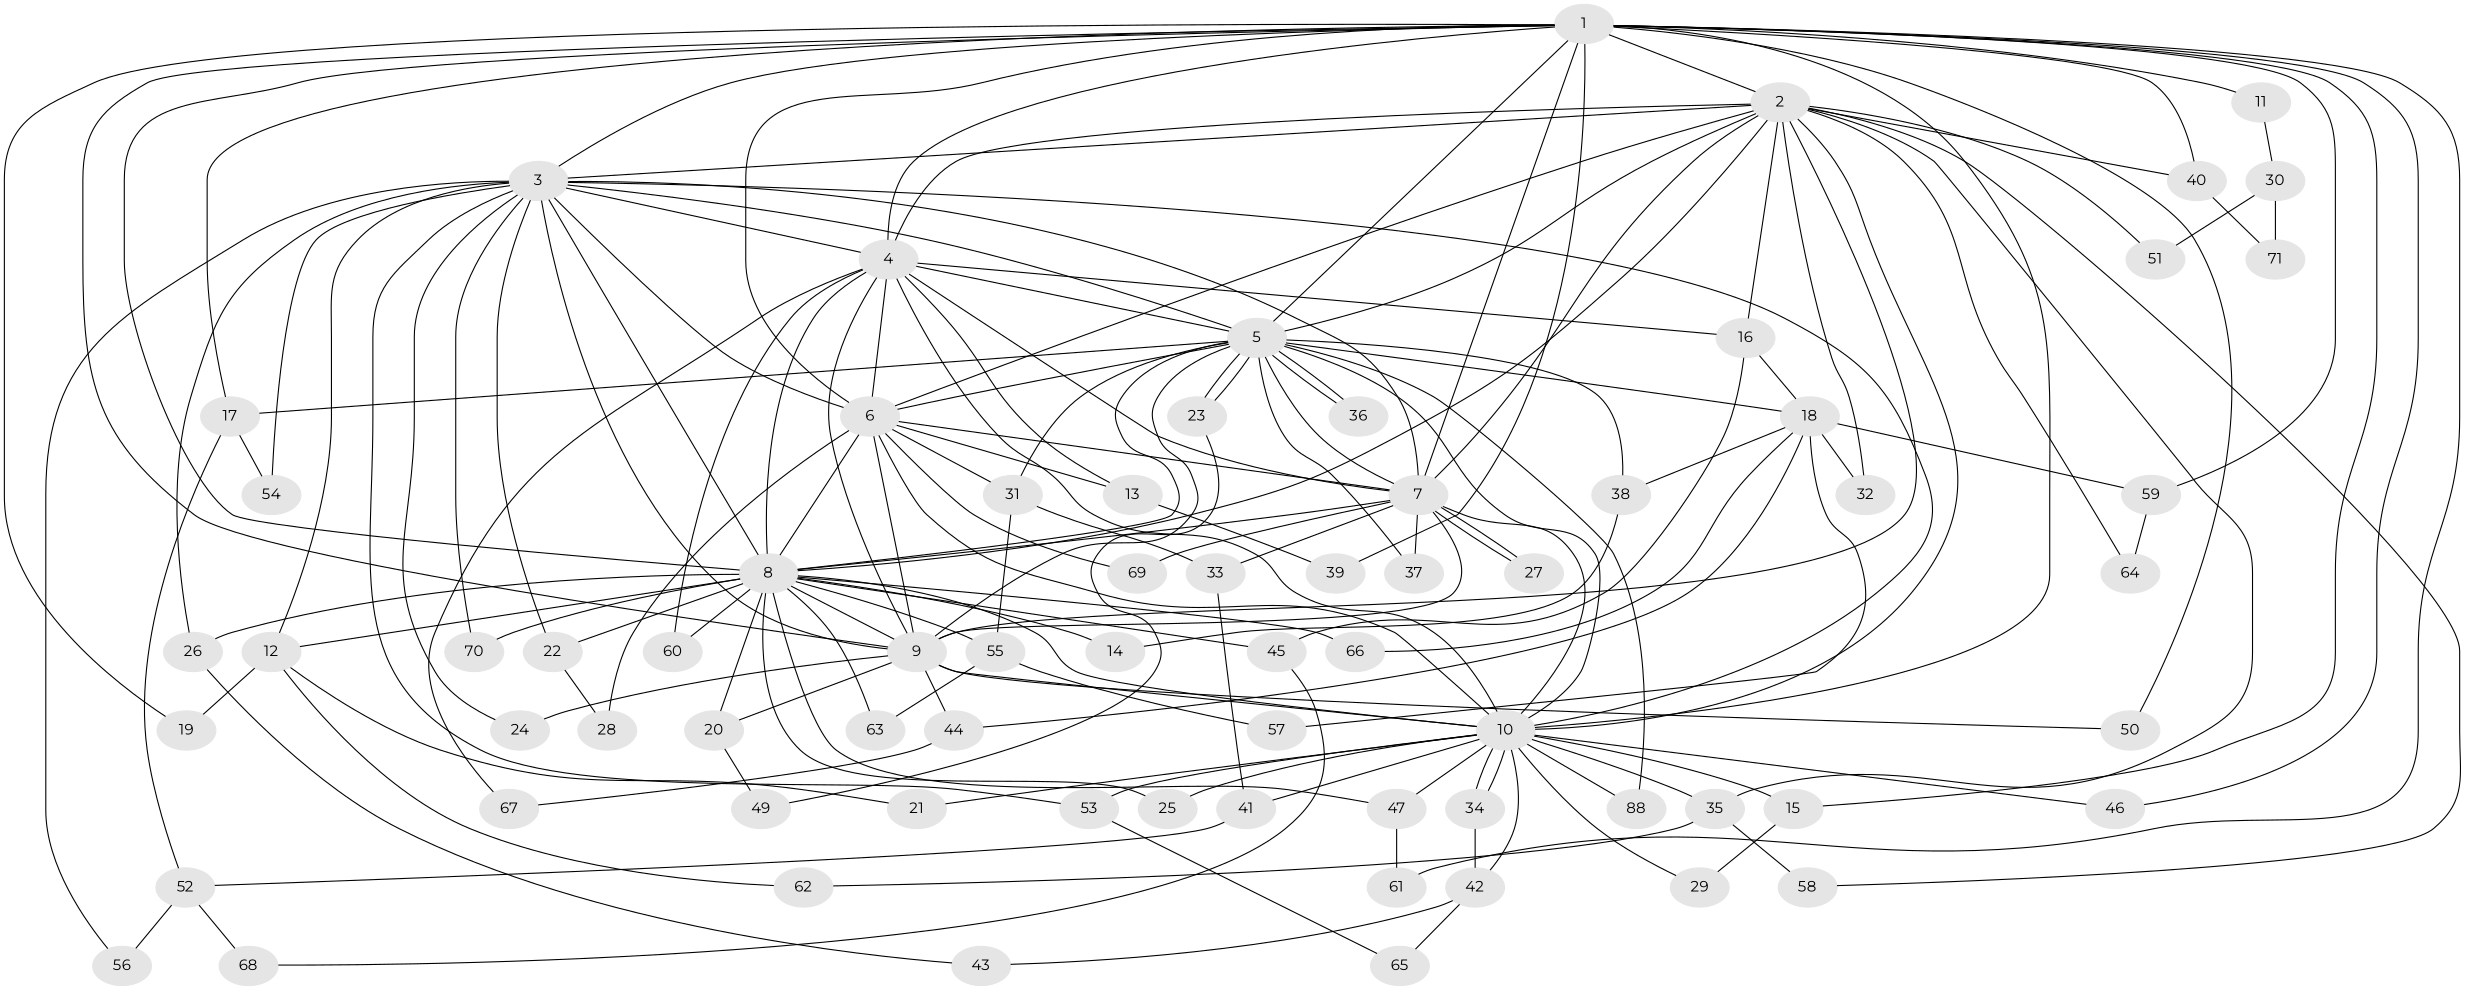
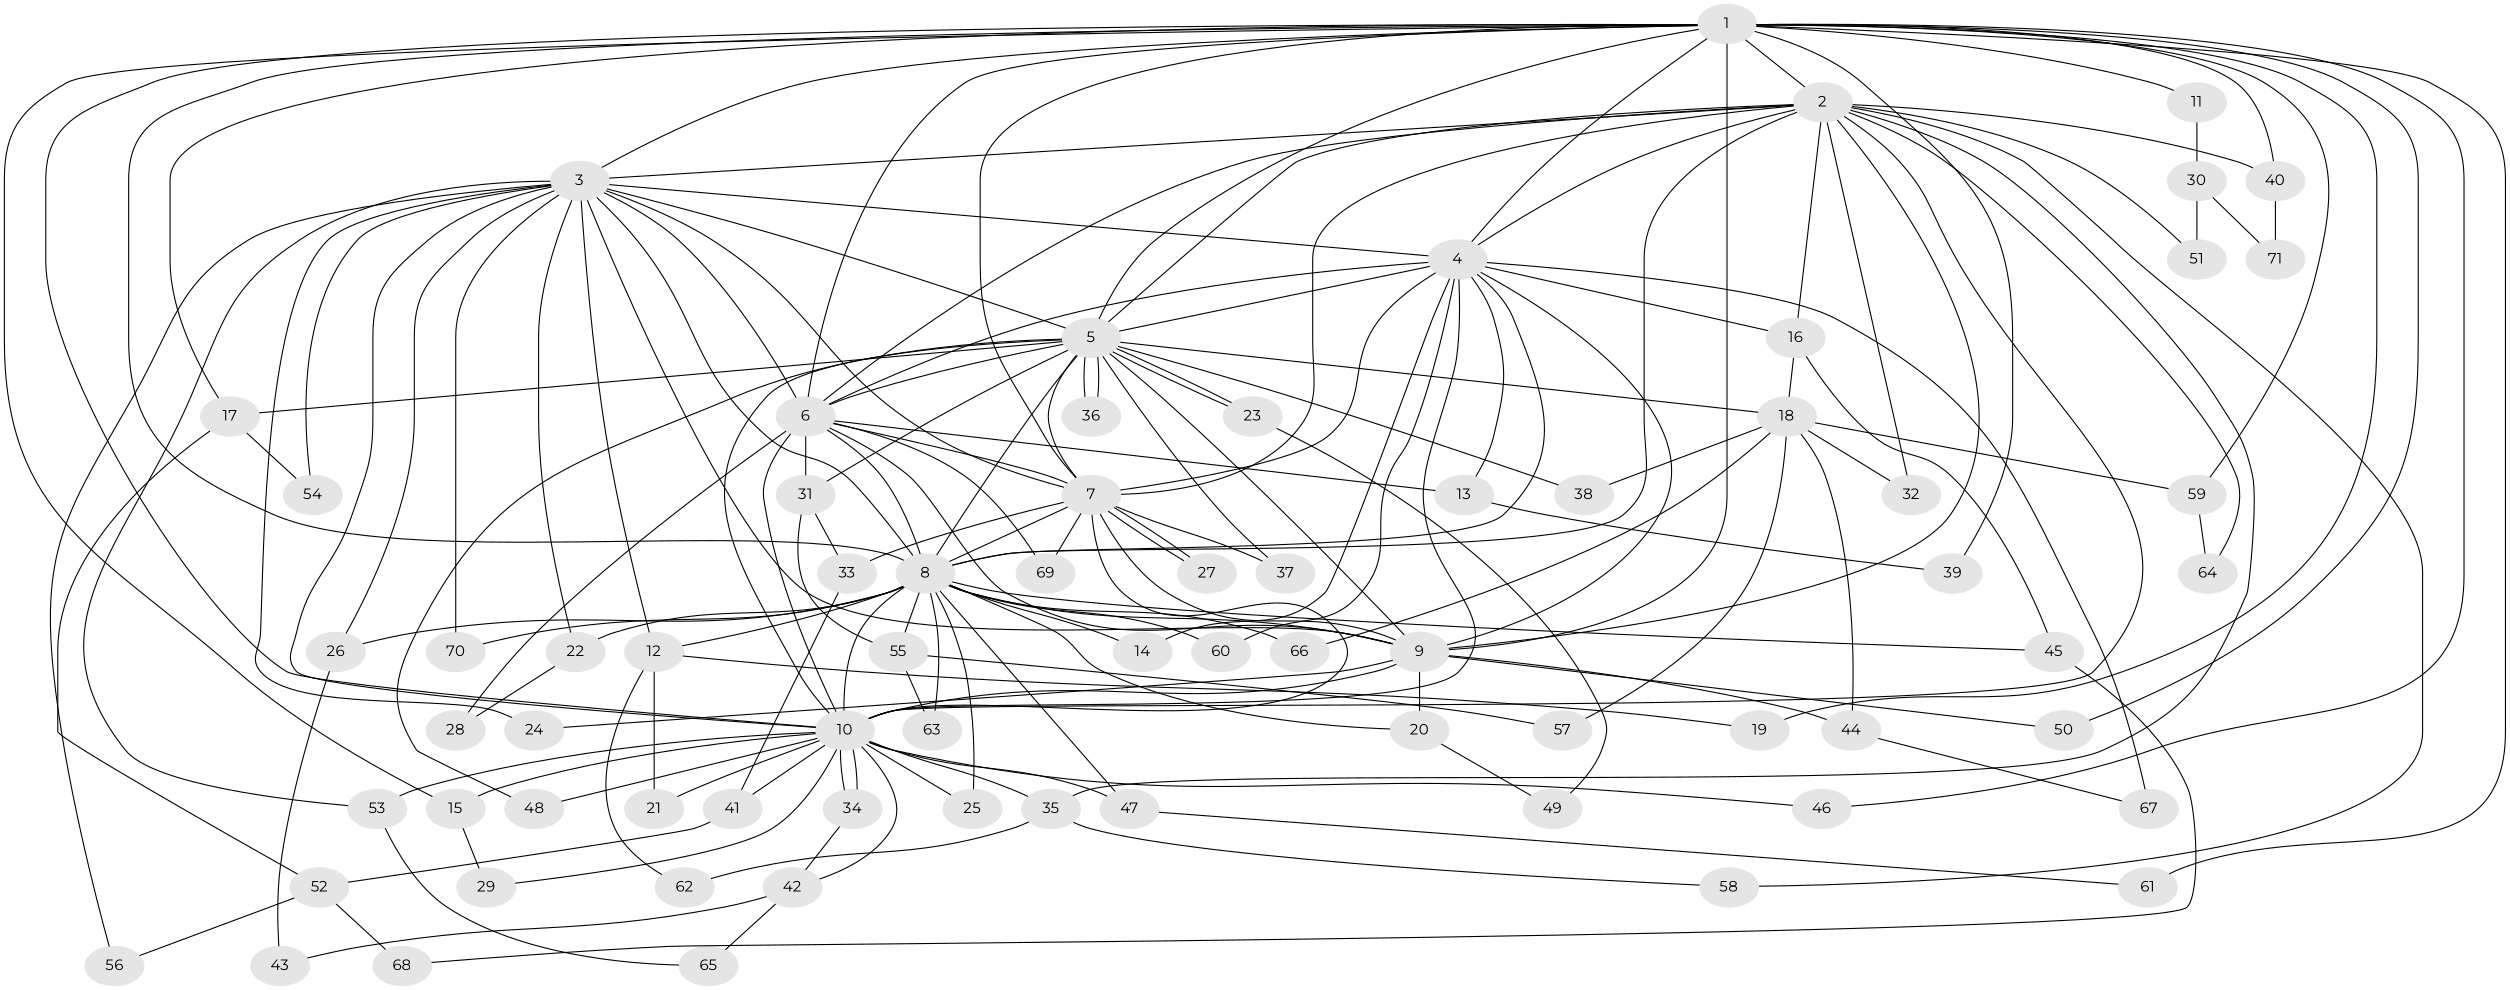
edge "38" -- "14": now "4" -- "14"
node "88": label "88" -> "48"
